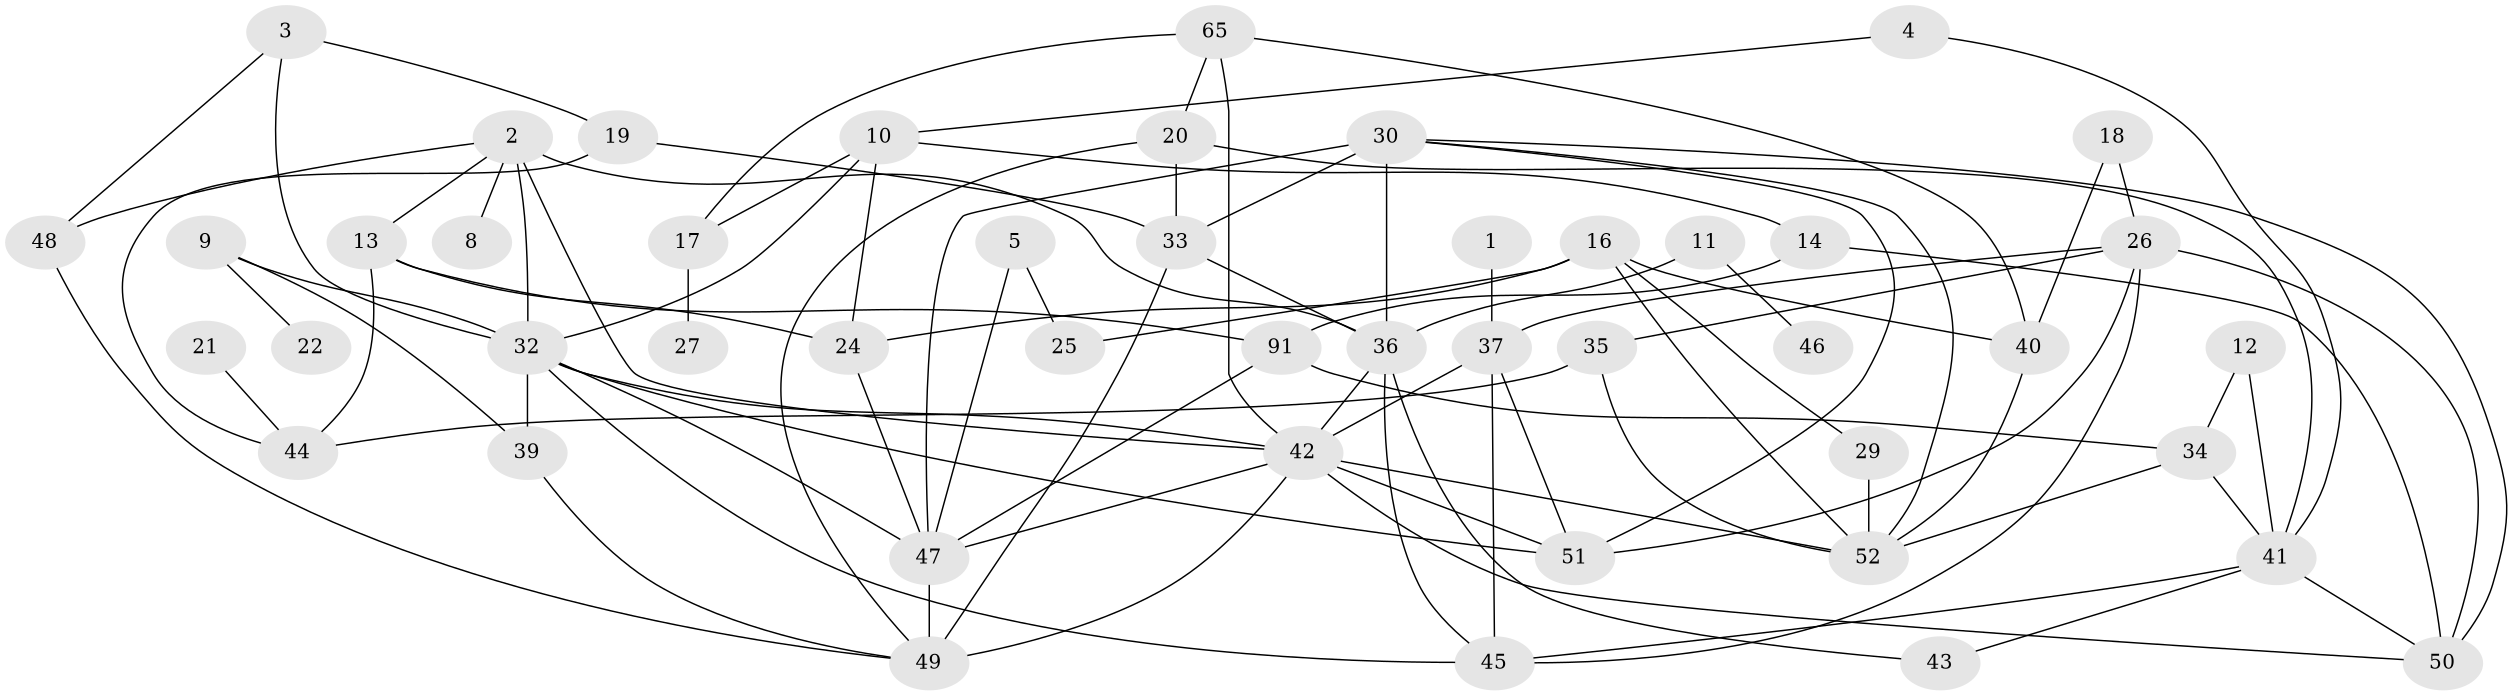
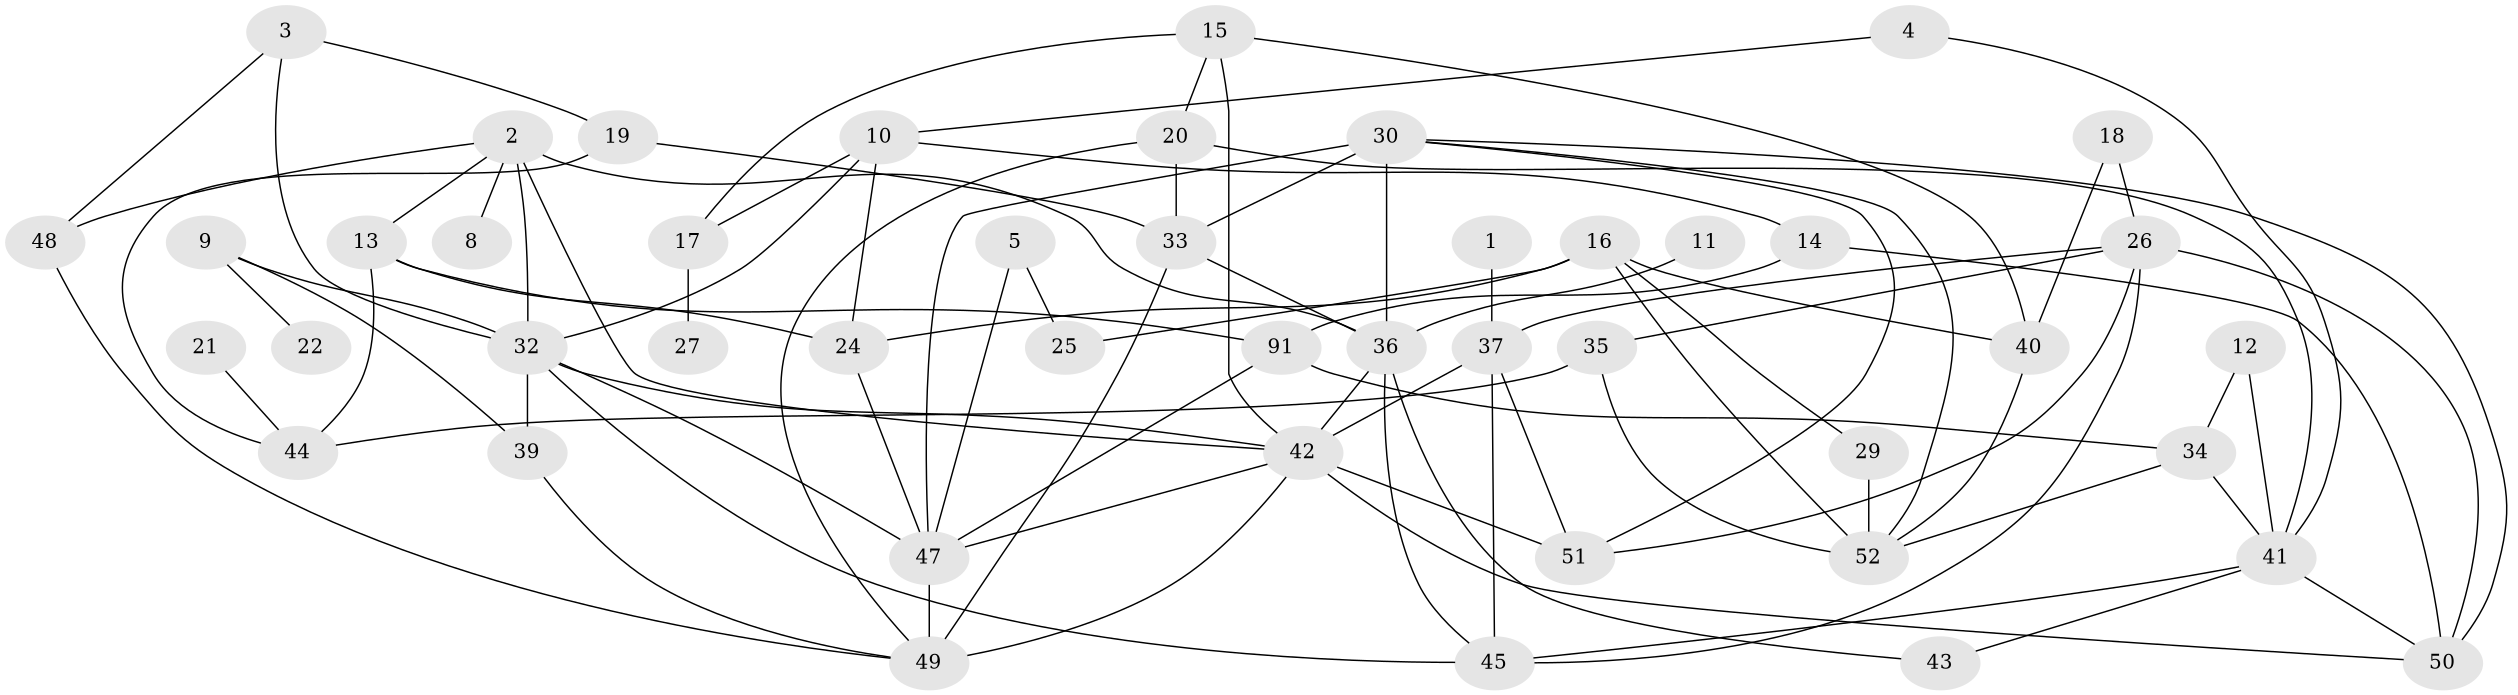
node "65": label "65" -> "15"
node "46": removed
edge "32" -- "51": removed
edge "42" -- "52": removed
